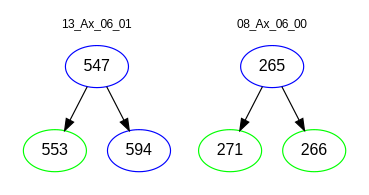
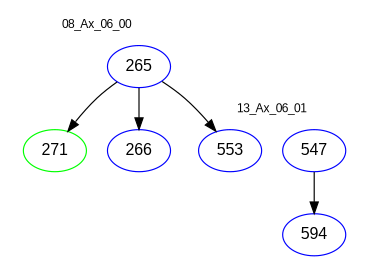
edge "547" -> "553": now "265" -> "553"
node "553": color green -> blue
node "266": color green -> blue
